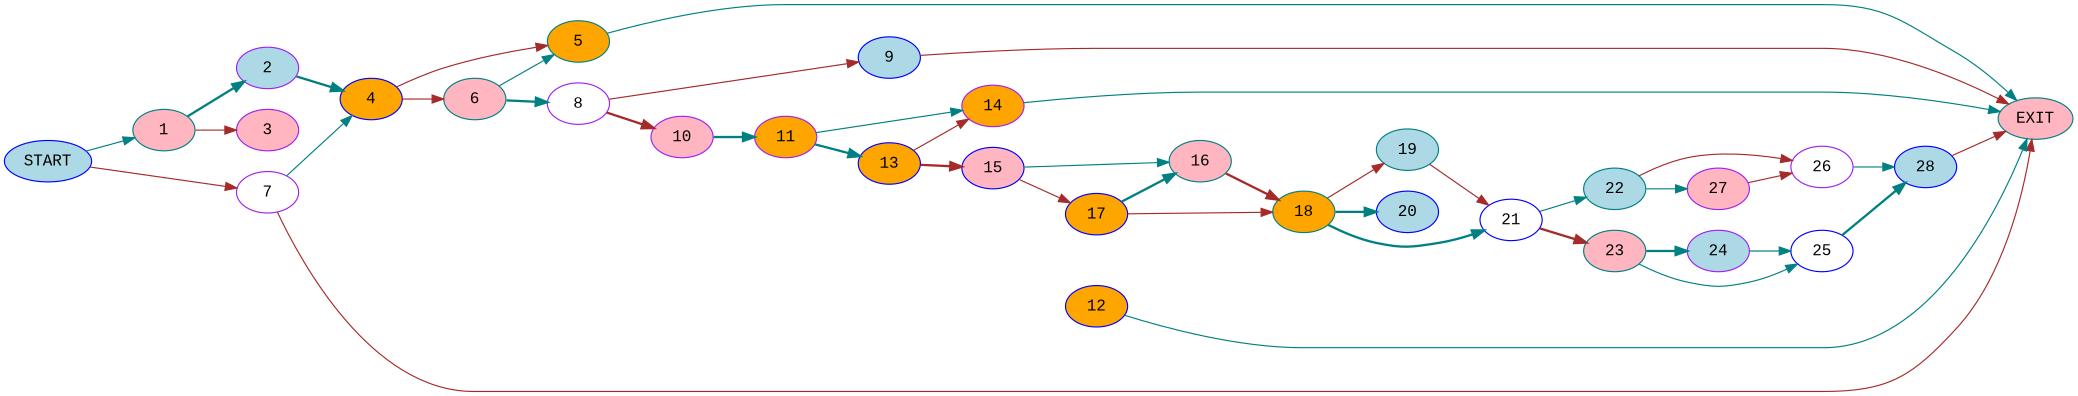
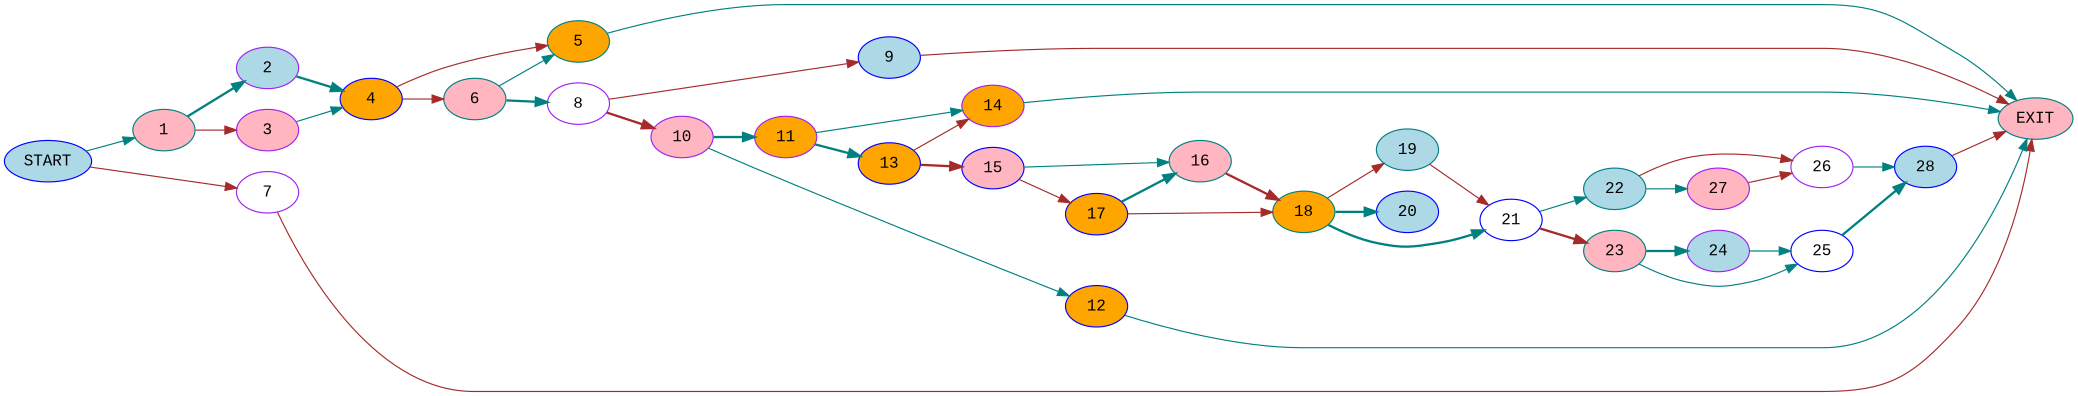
edge "7" -> "4": now "3" -> "4"
edge "10" -> "12": added
